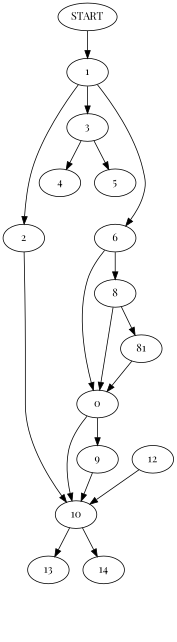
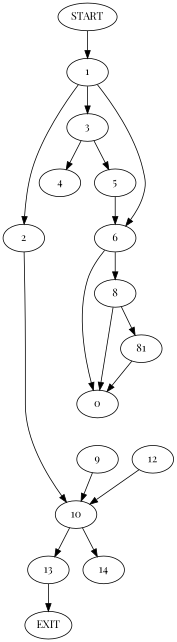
edge "5" -> "6": added
edge "0" -> "9": removed
edge "0" -> "10": removed
node "EXIT": added
